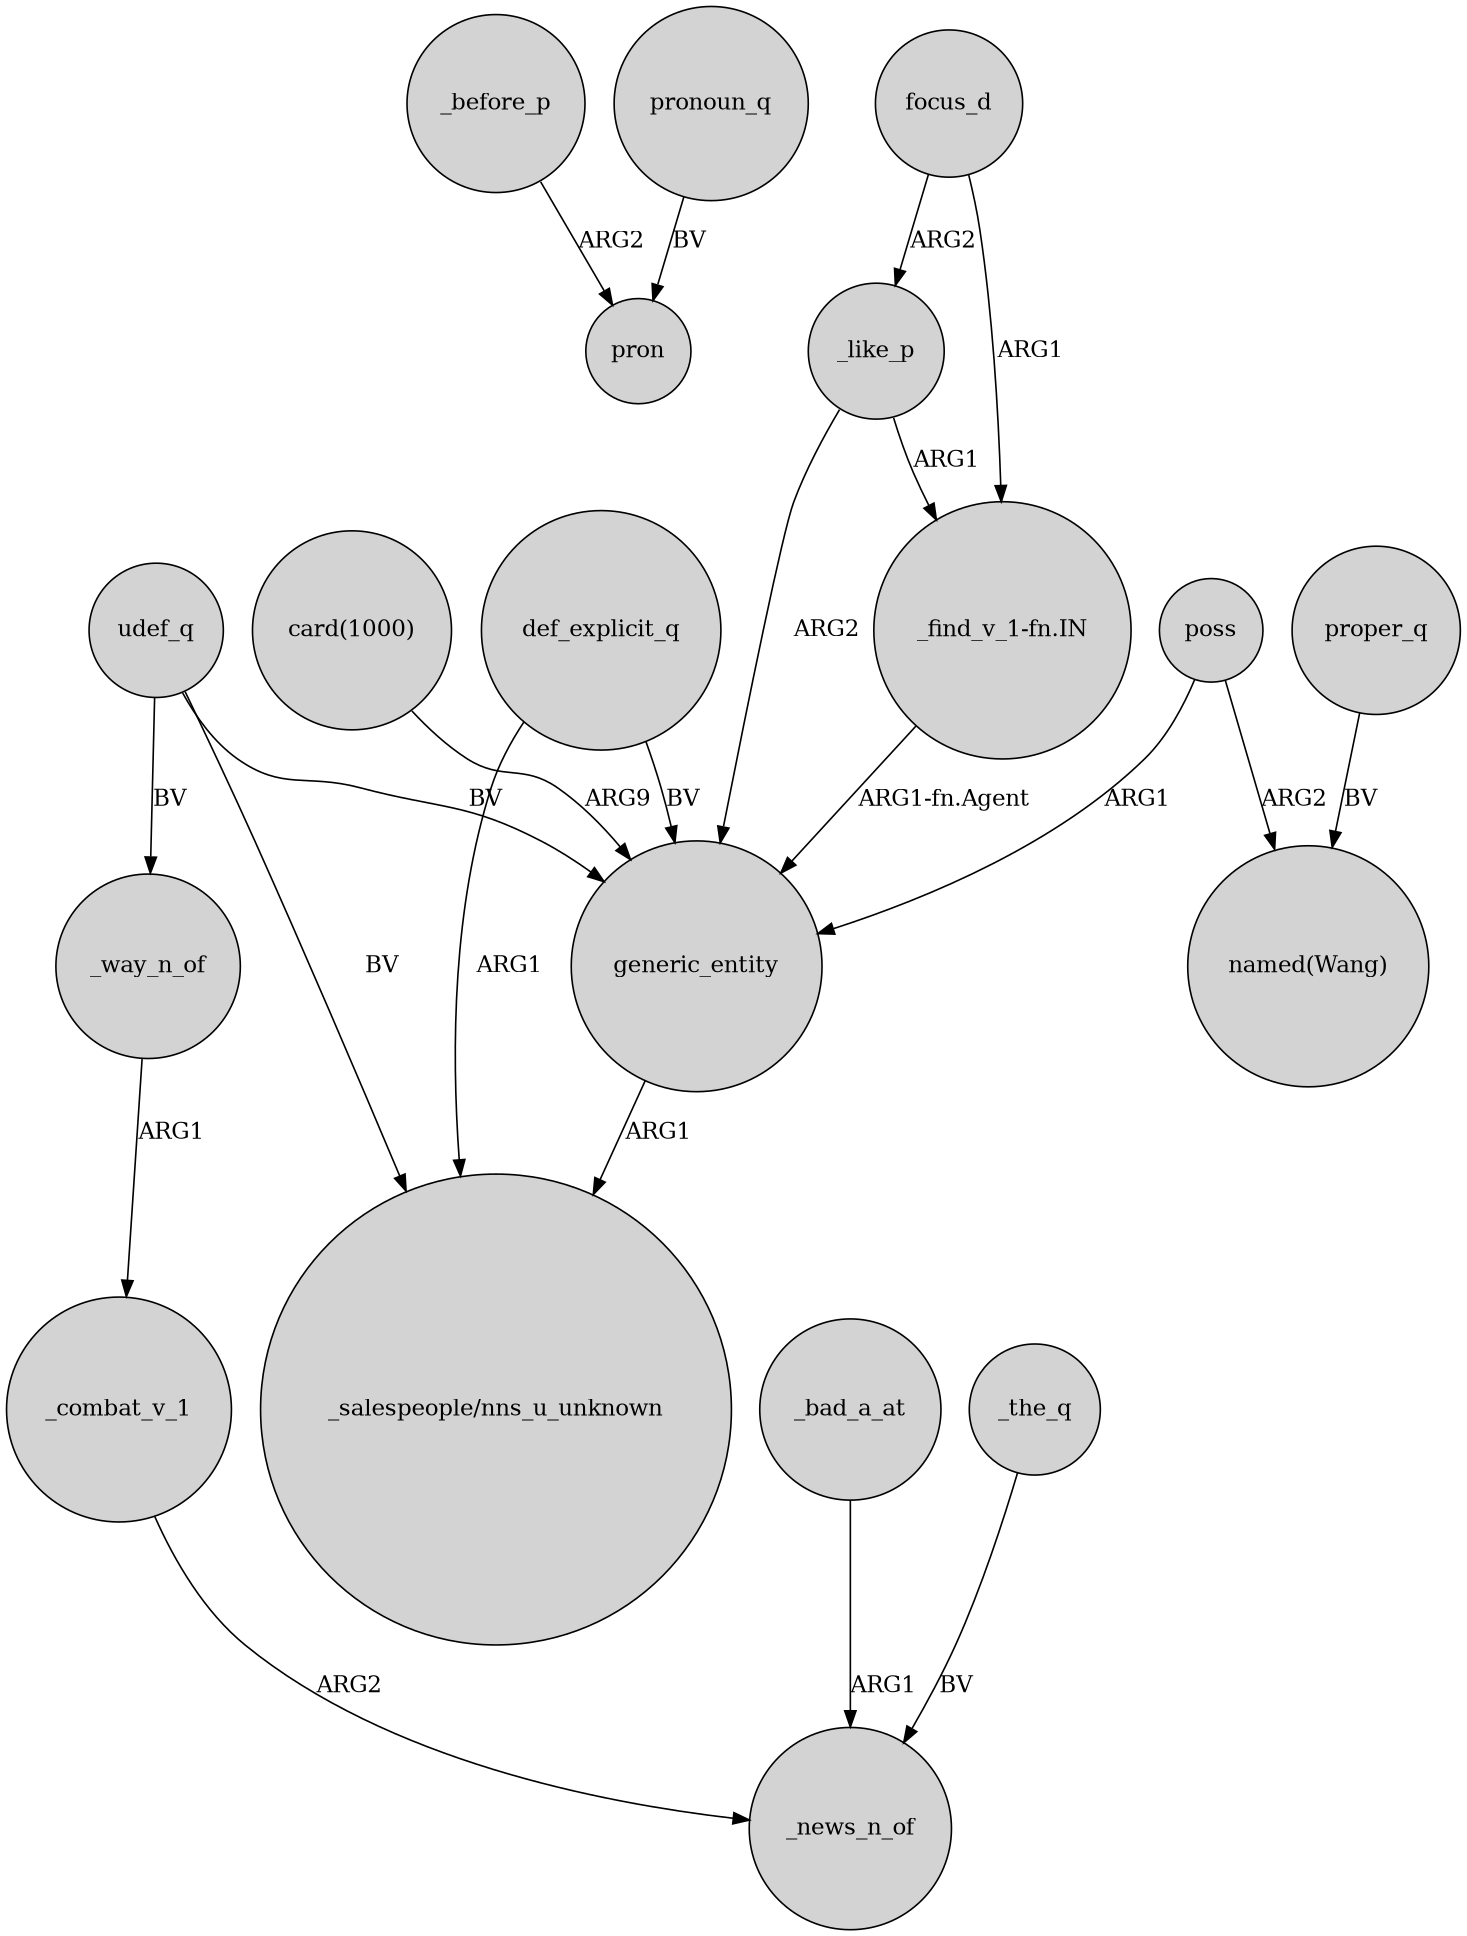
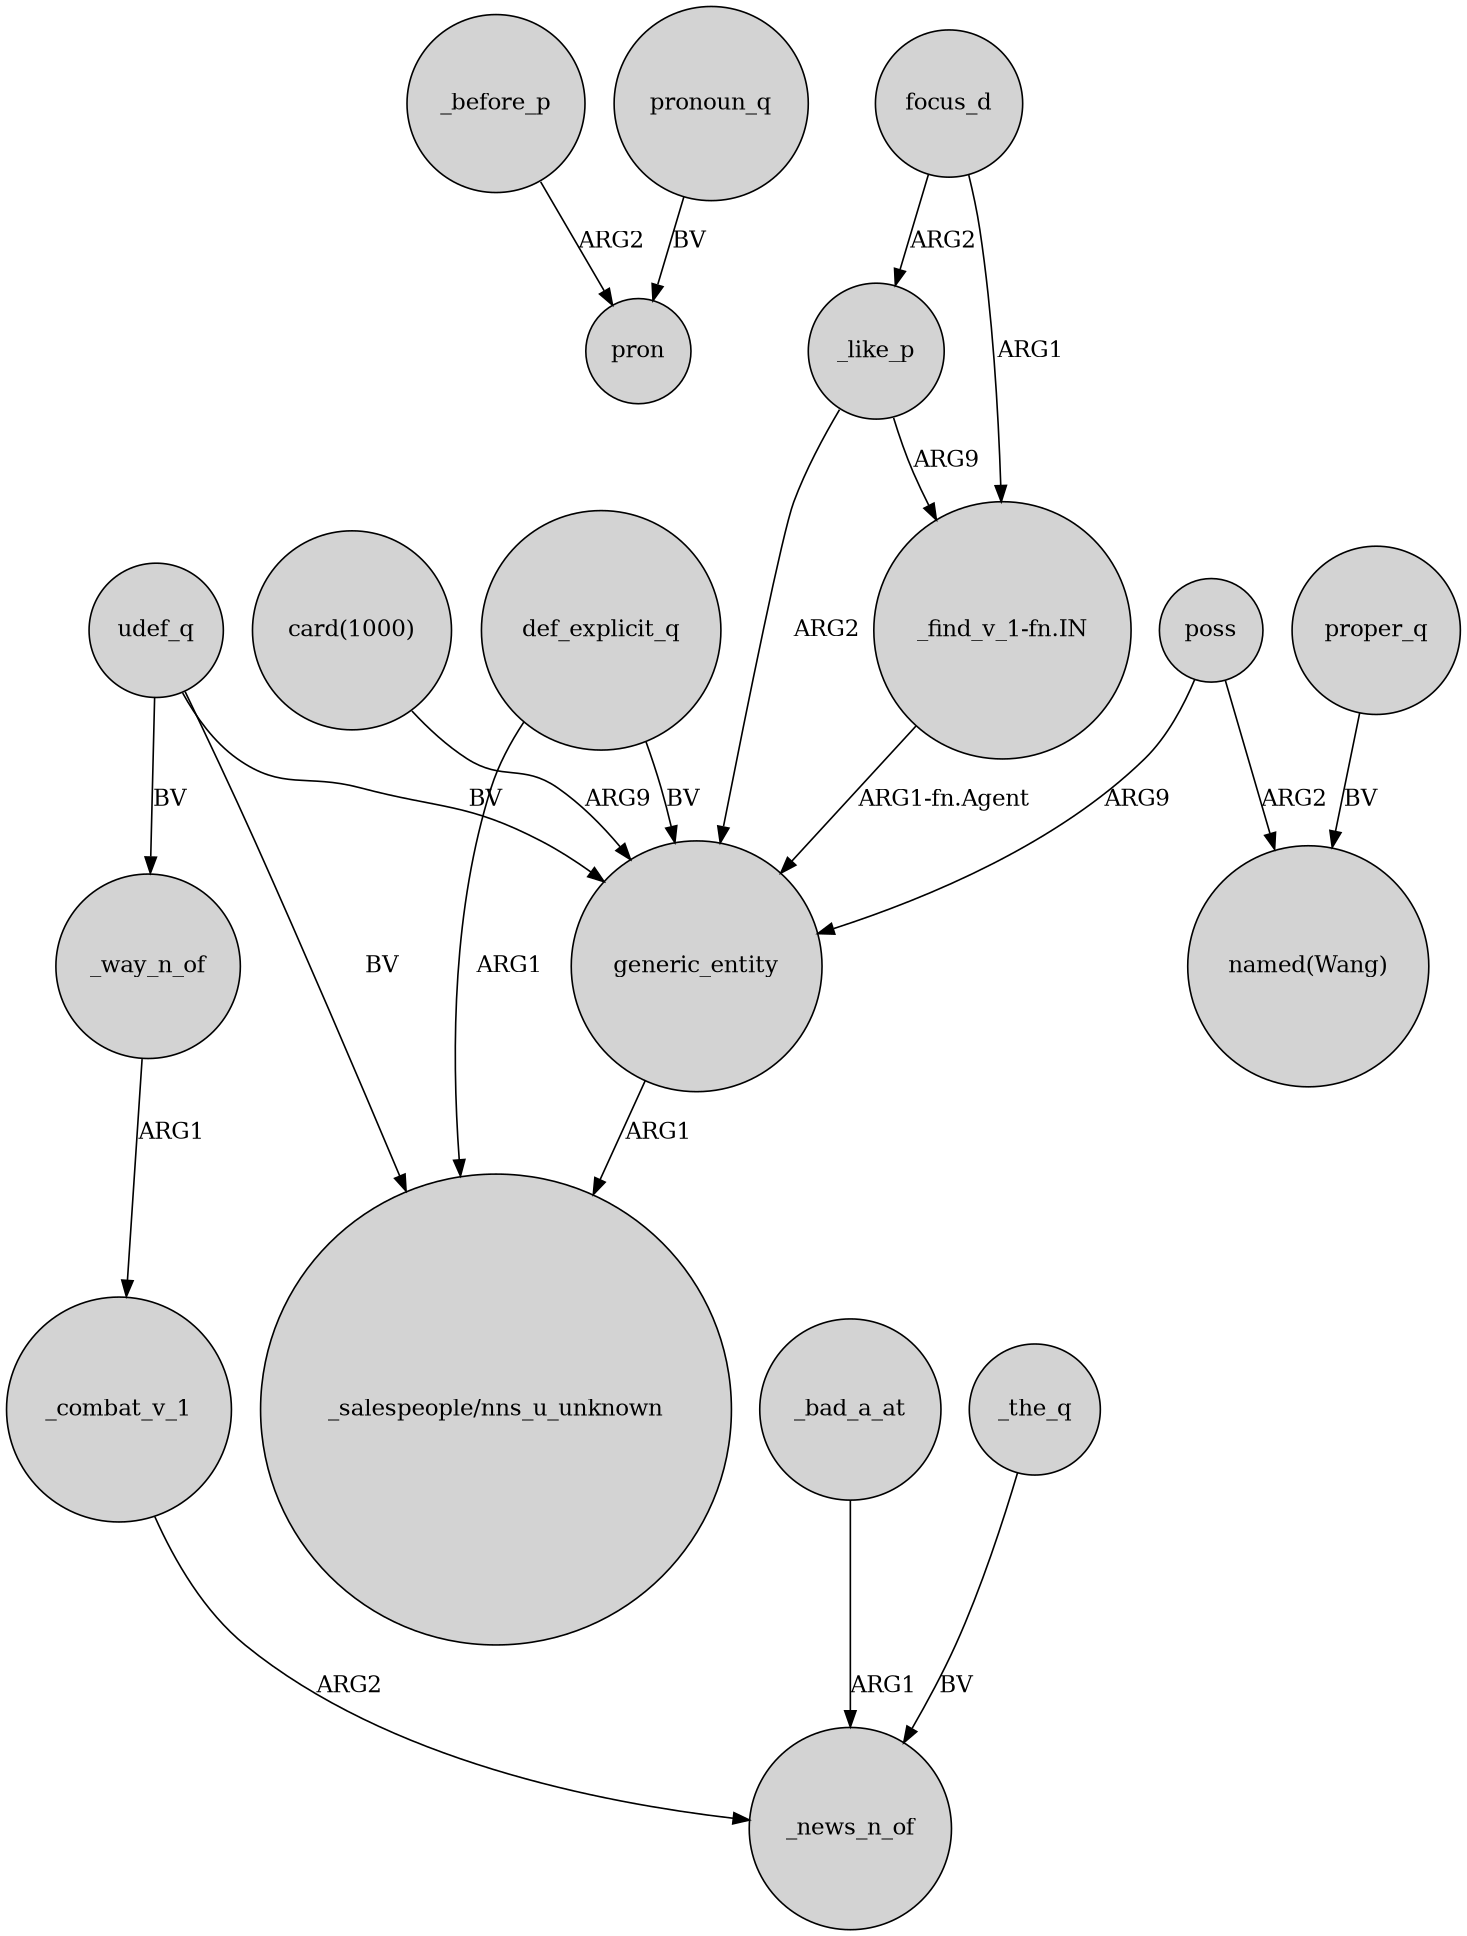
edge "_like_p" -> "_find_v_1-fn.IN": label "ARG1" -> "ARG9"
edge "poss" -> "generic_entity": label "ARG1" -> "ARG9"
